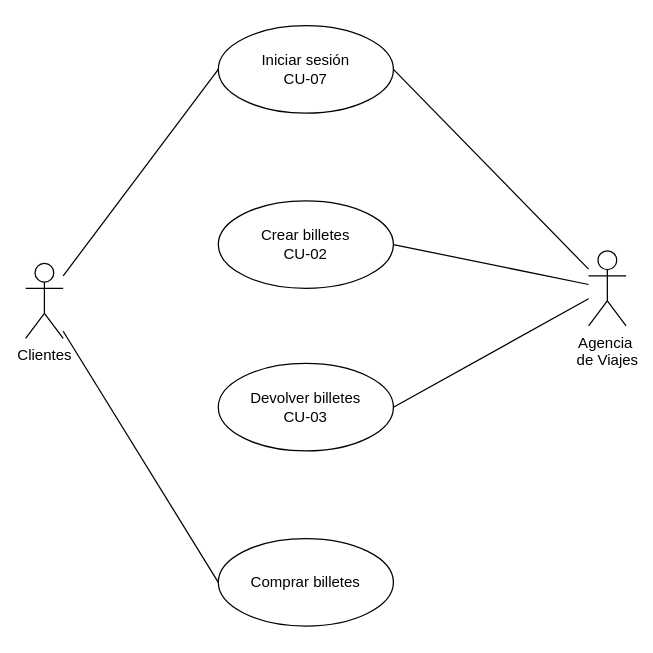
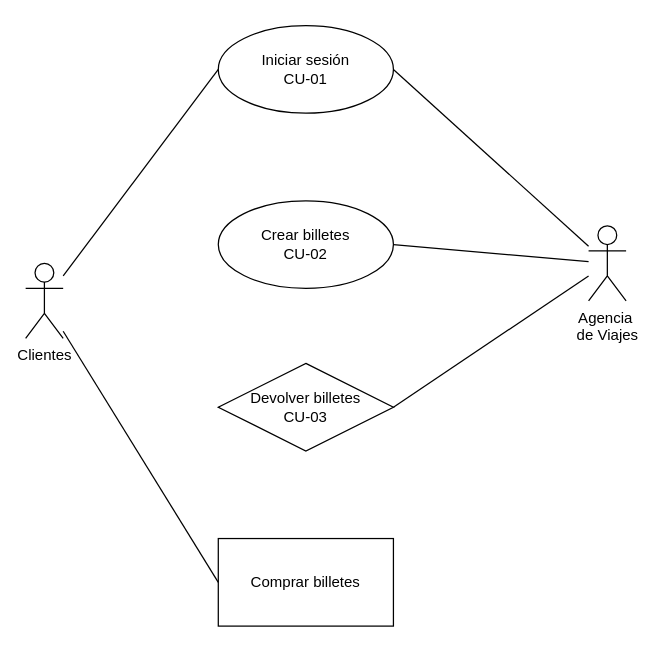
node "Iniciar sesión CU-07": label "Iniciar sesión CU-07" -> "Iniciar sesión CU-01"
node "Agencia de Viajes": moved (607, 288) -> (607, 263)
node "Devolver billetes CU-03": shape ellipse -> diamond
node "Comprar billetes": shape ellipse -> rectangle
